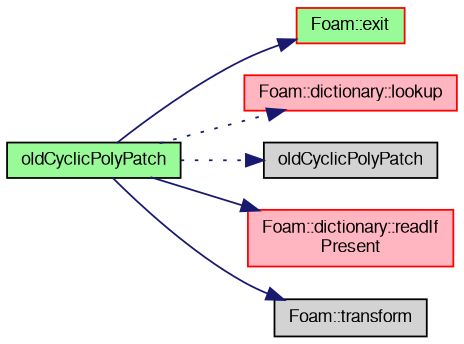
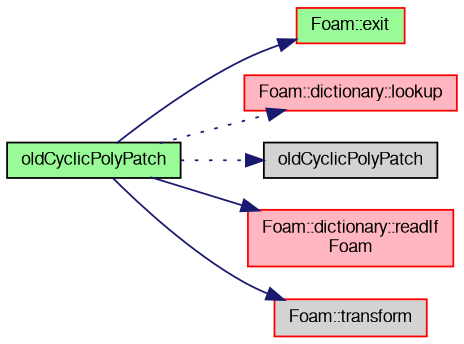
node "Foam::dictionary::readIf Present": label "Foam::dictionary::readIf Present" -> "Foam::dictionary::readIf Foam"
node "Foam::transform": color black -> red
